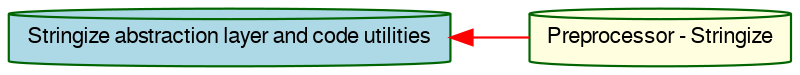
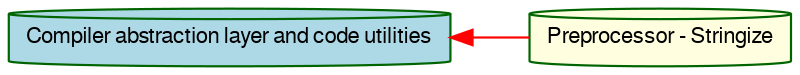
node "Stringize abstraction layer and code utilities": label "Stringize abstraction layer and code utilities" -> "Compiler abstraction layer and code utilities"
